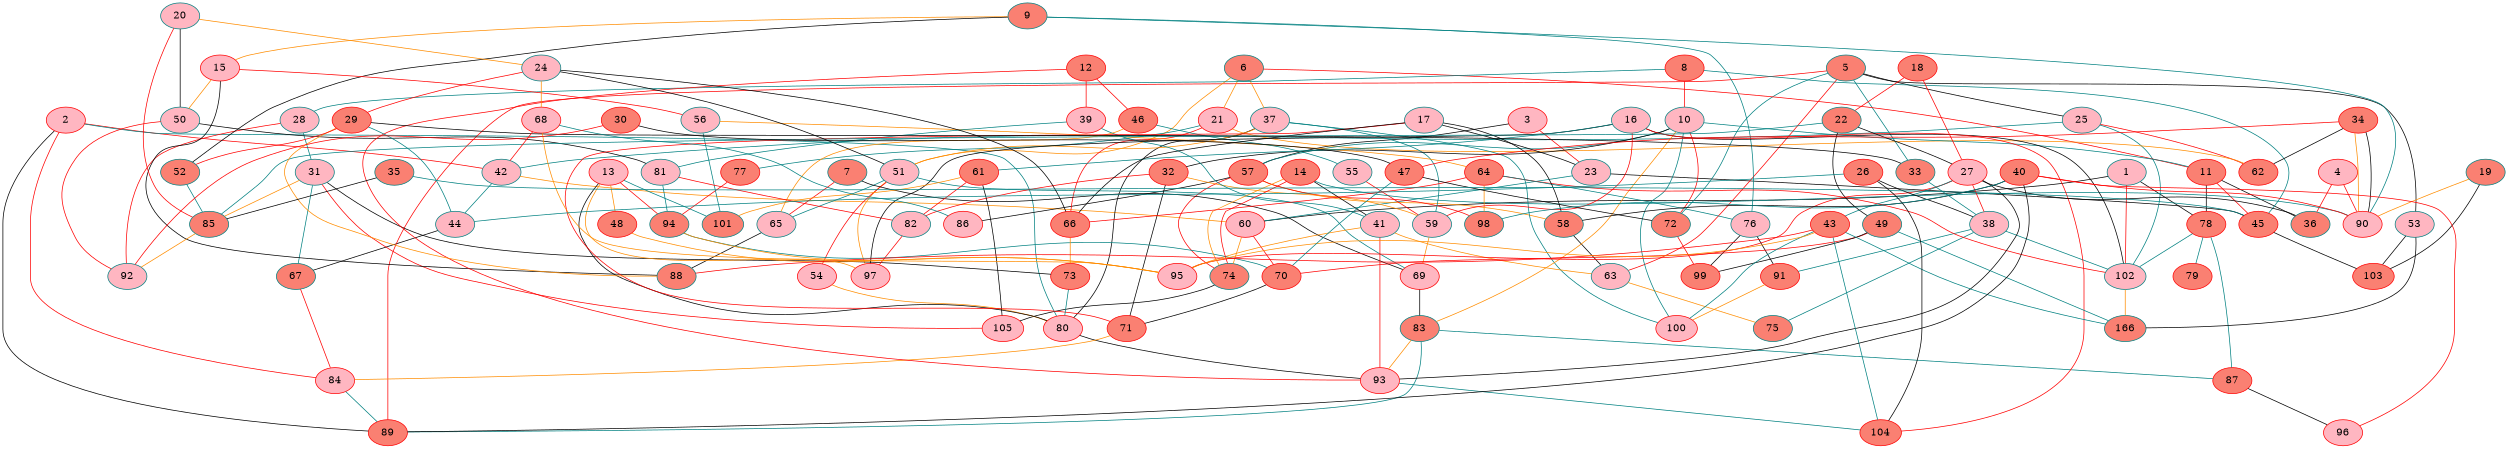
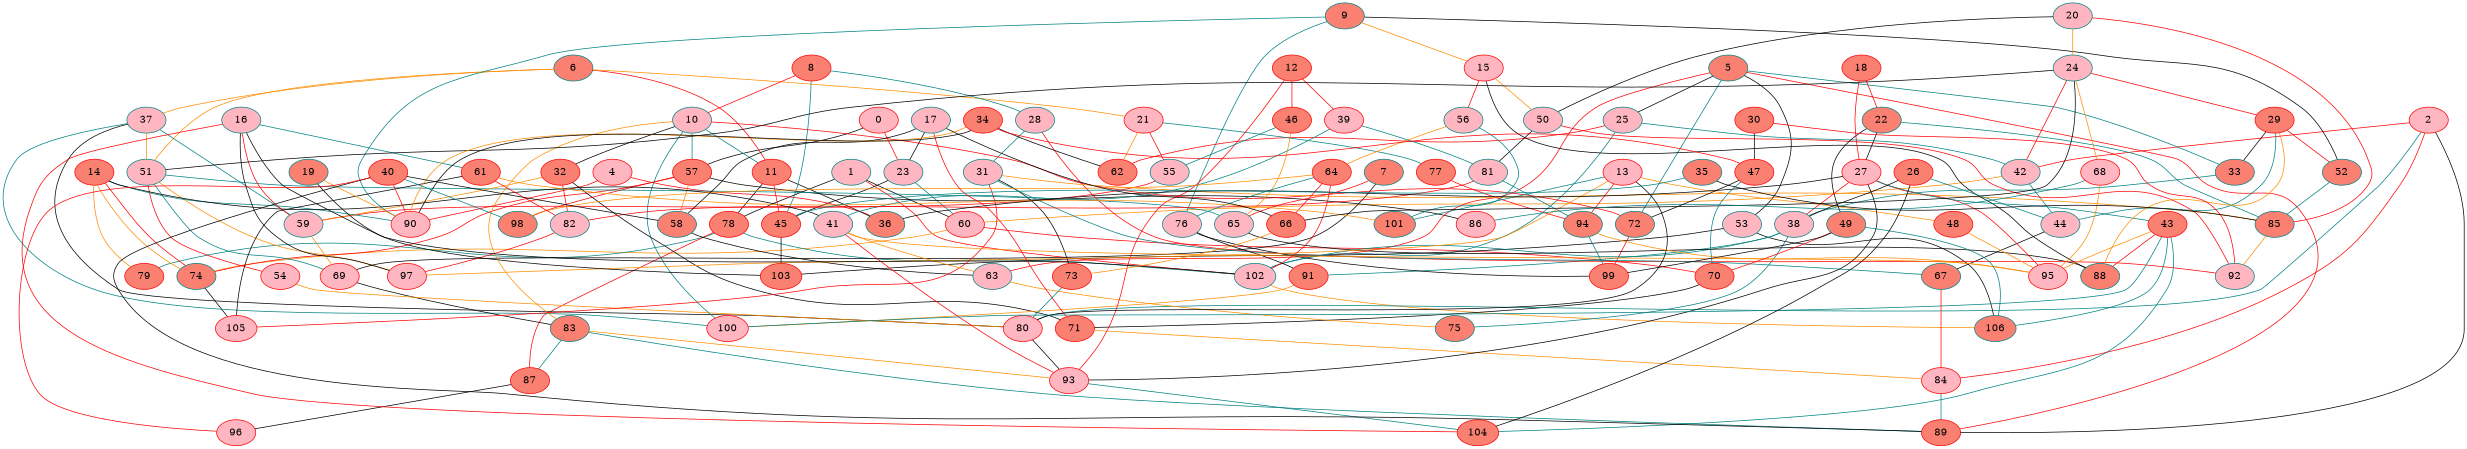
node "3": label "3" -> "0"
edge "68" -- "42": now "24" -- "42"
edge "21" -- "66": now "21" -- "55"
edge "14" -- "79": added
edge "94" -- "70": now "94" -- "99"
edge "78" -- "87": color teal -> red
node "166": label "166" -> "106"
